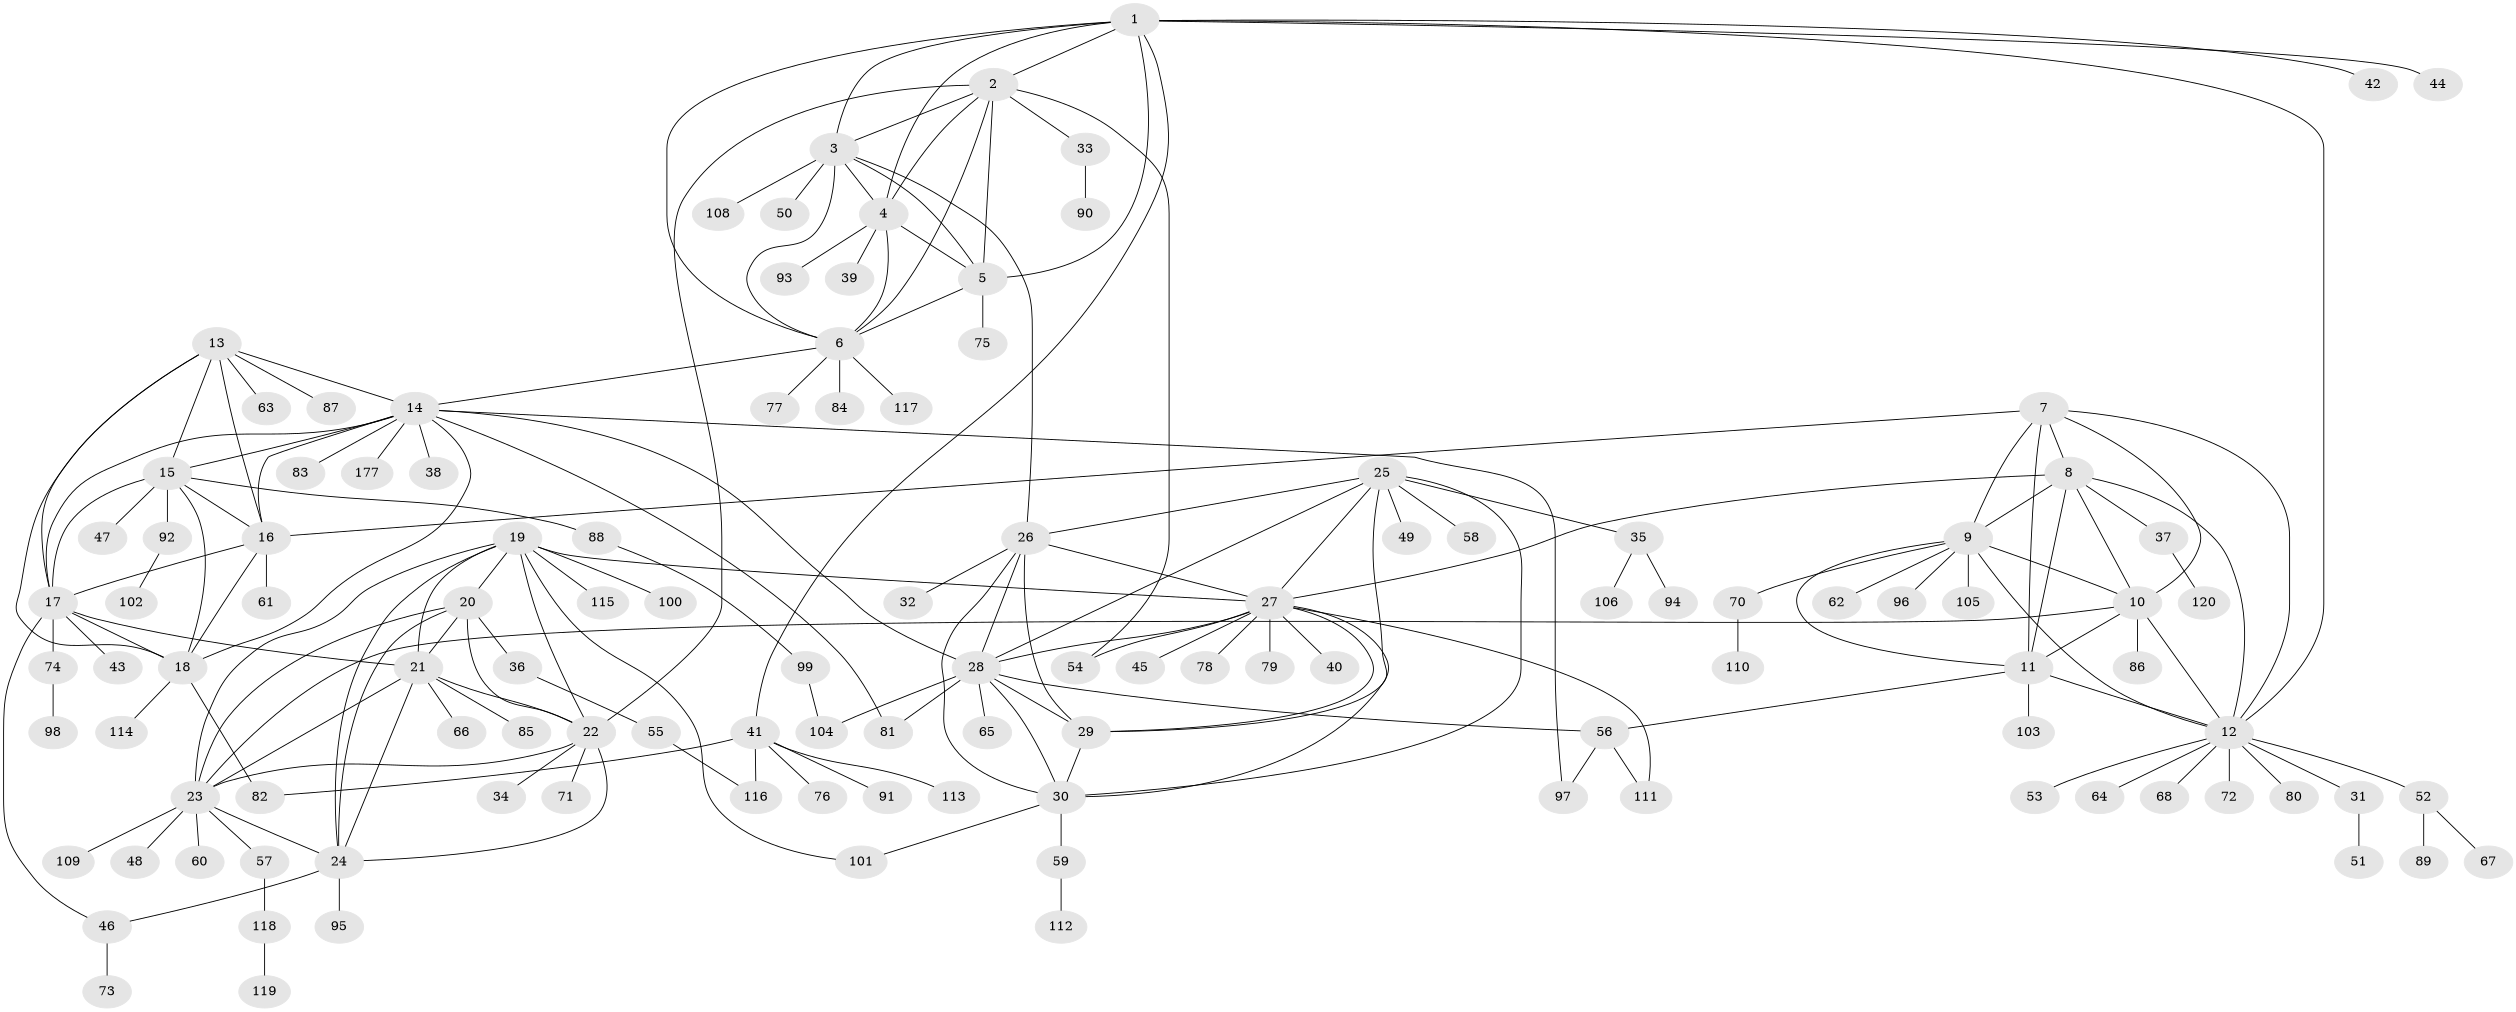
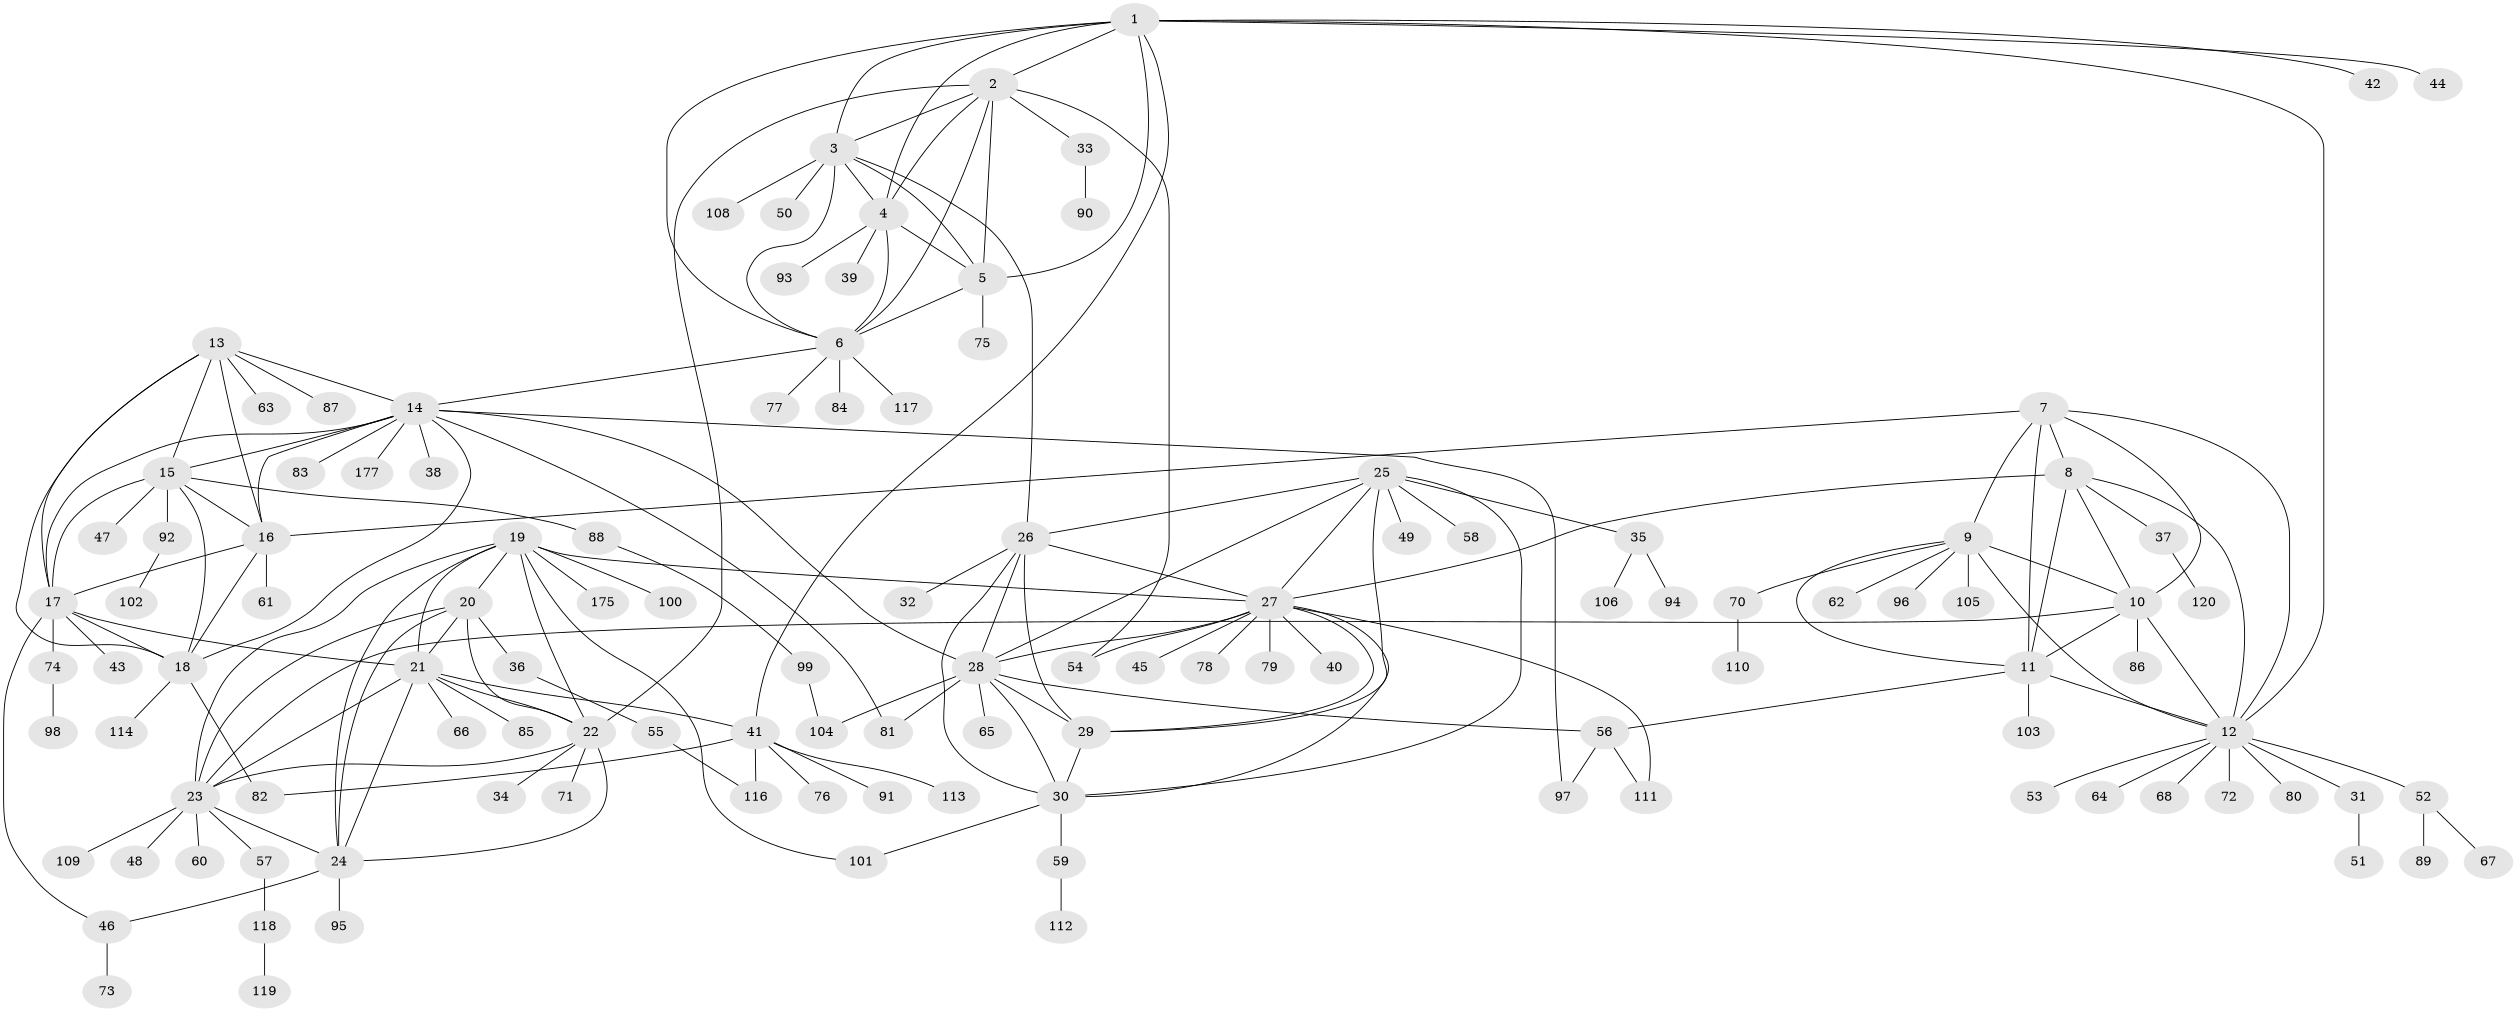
edge "8" -- "9": removed
node "115": label "115" -> "175"
edge "21" -- "41": added
